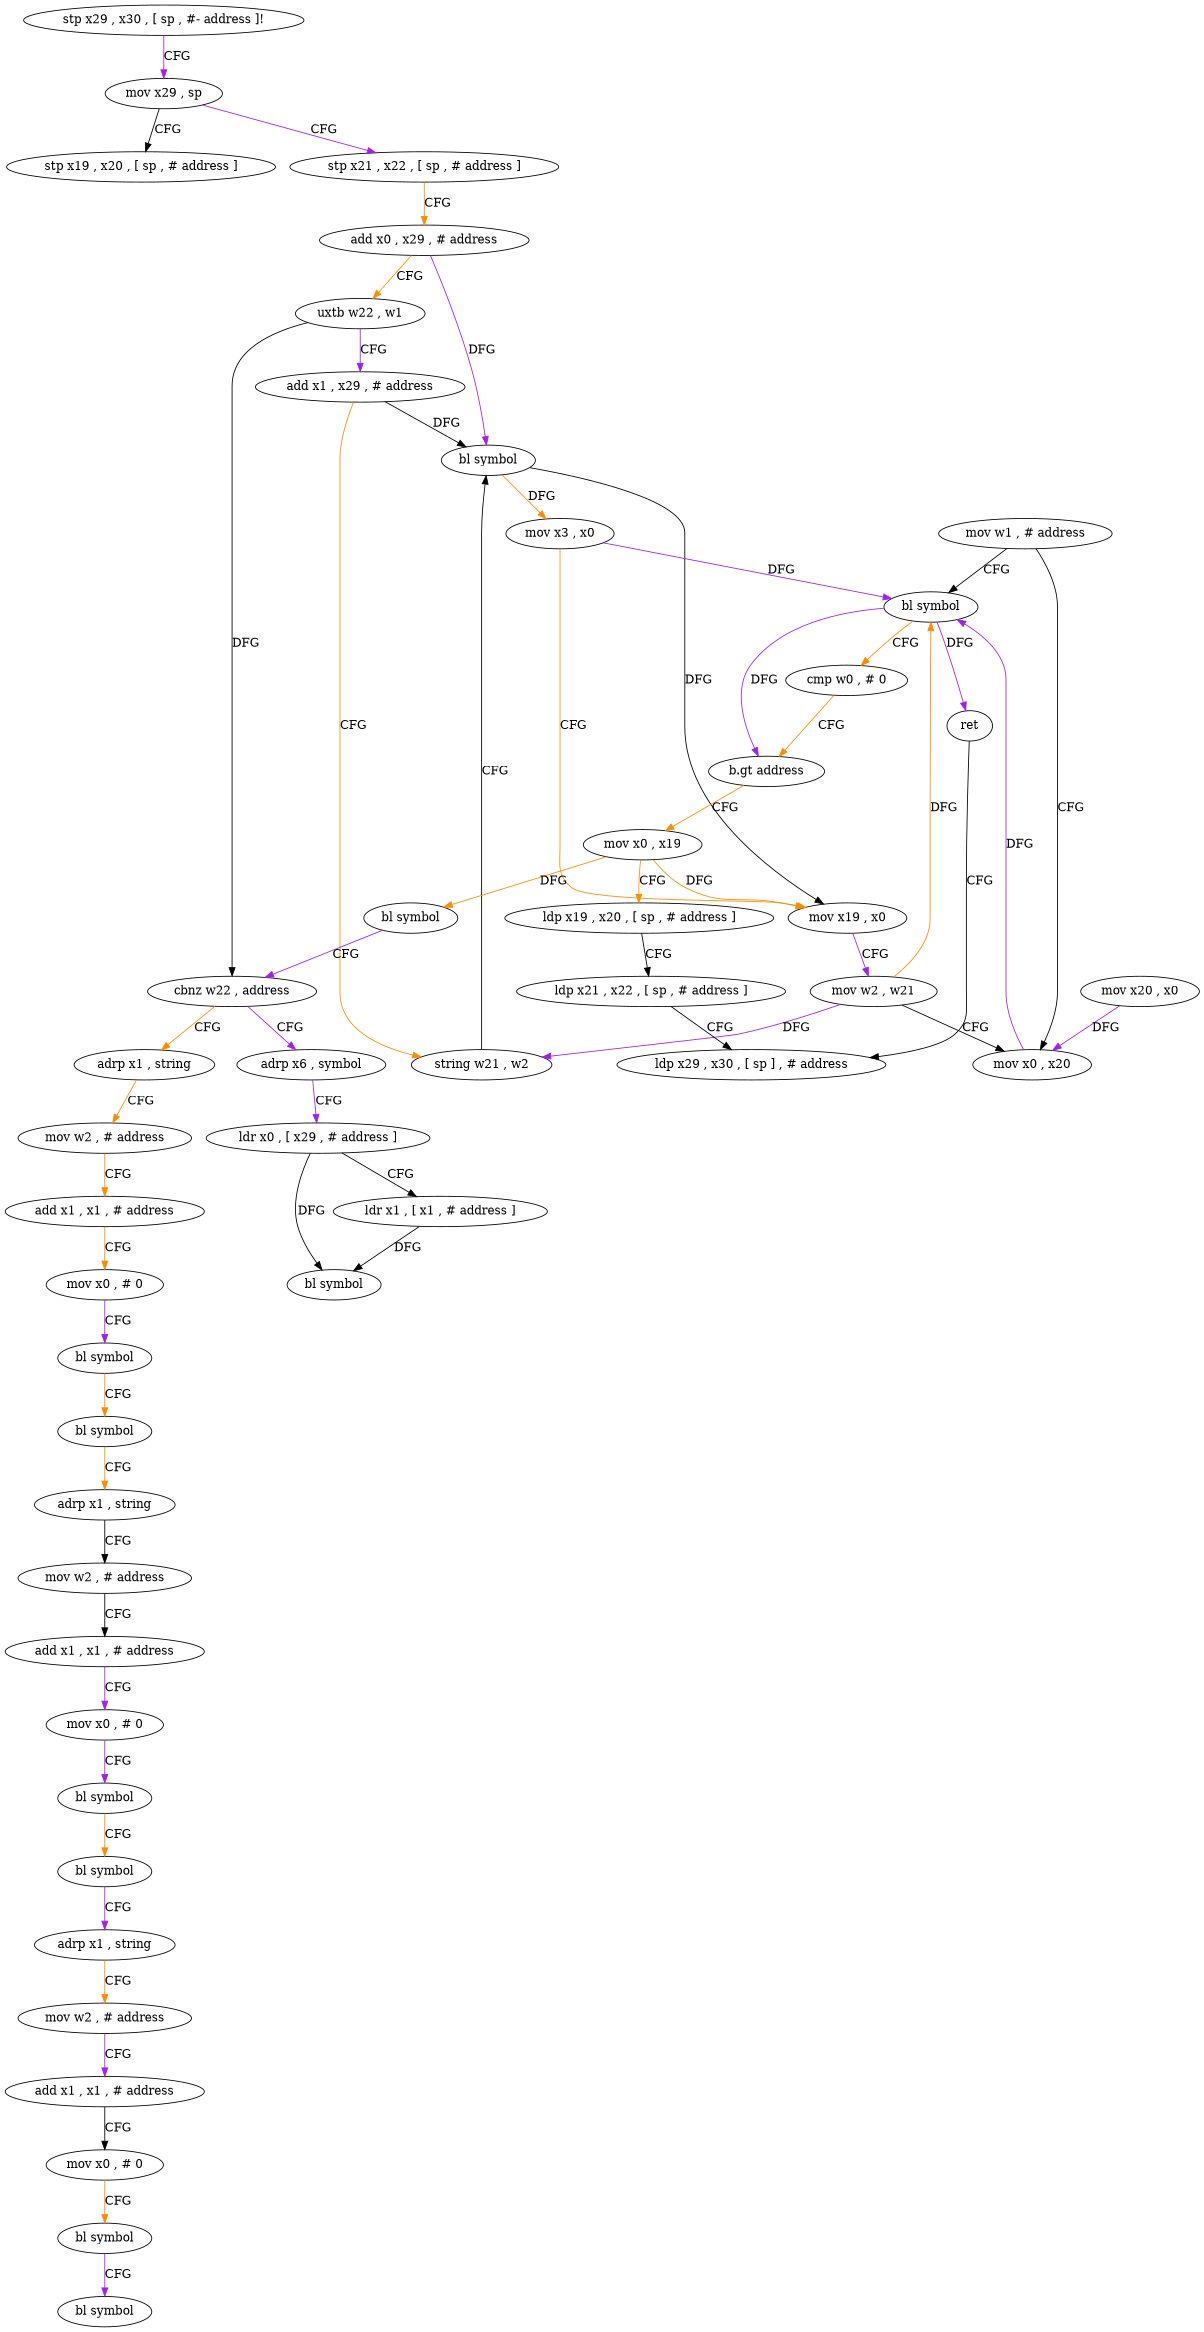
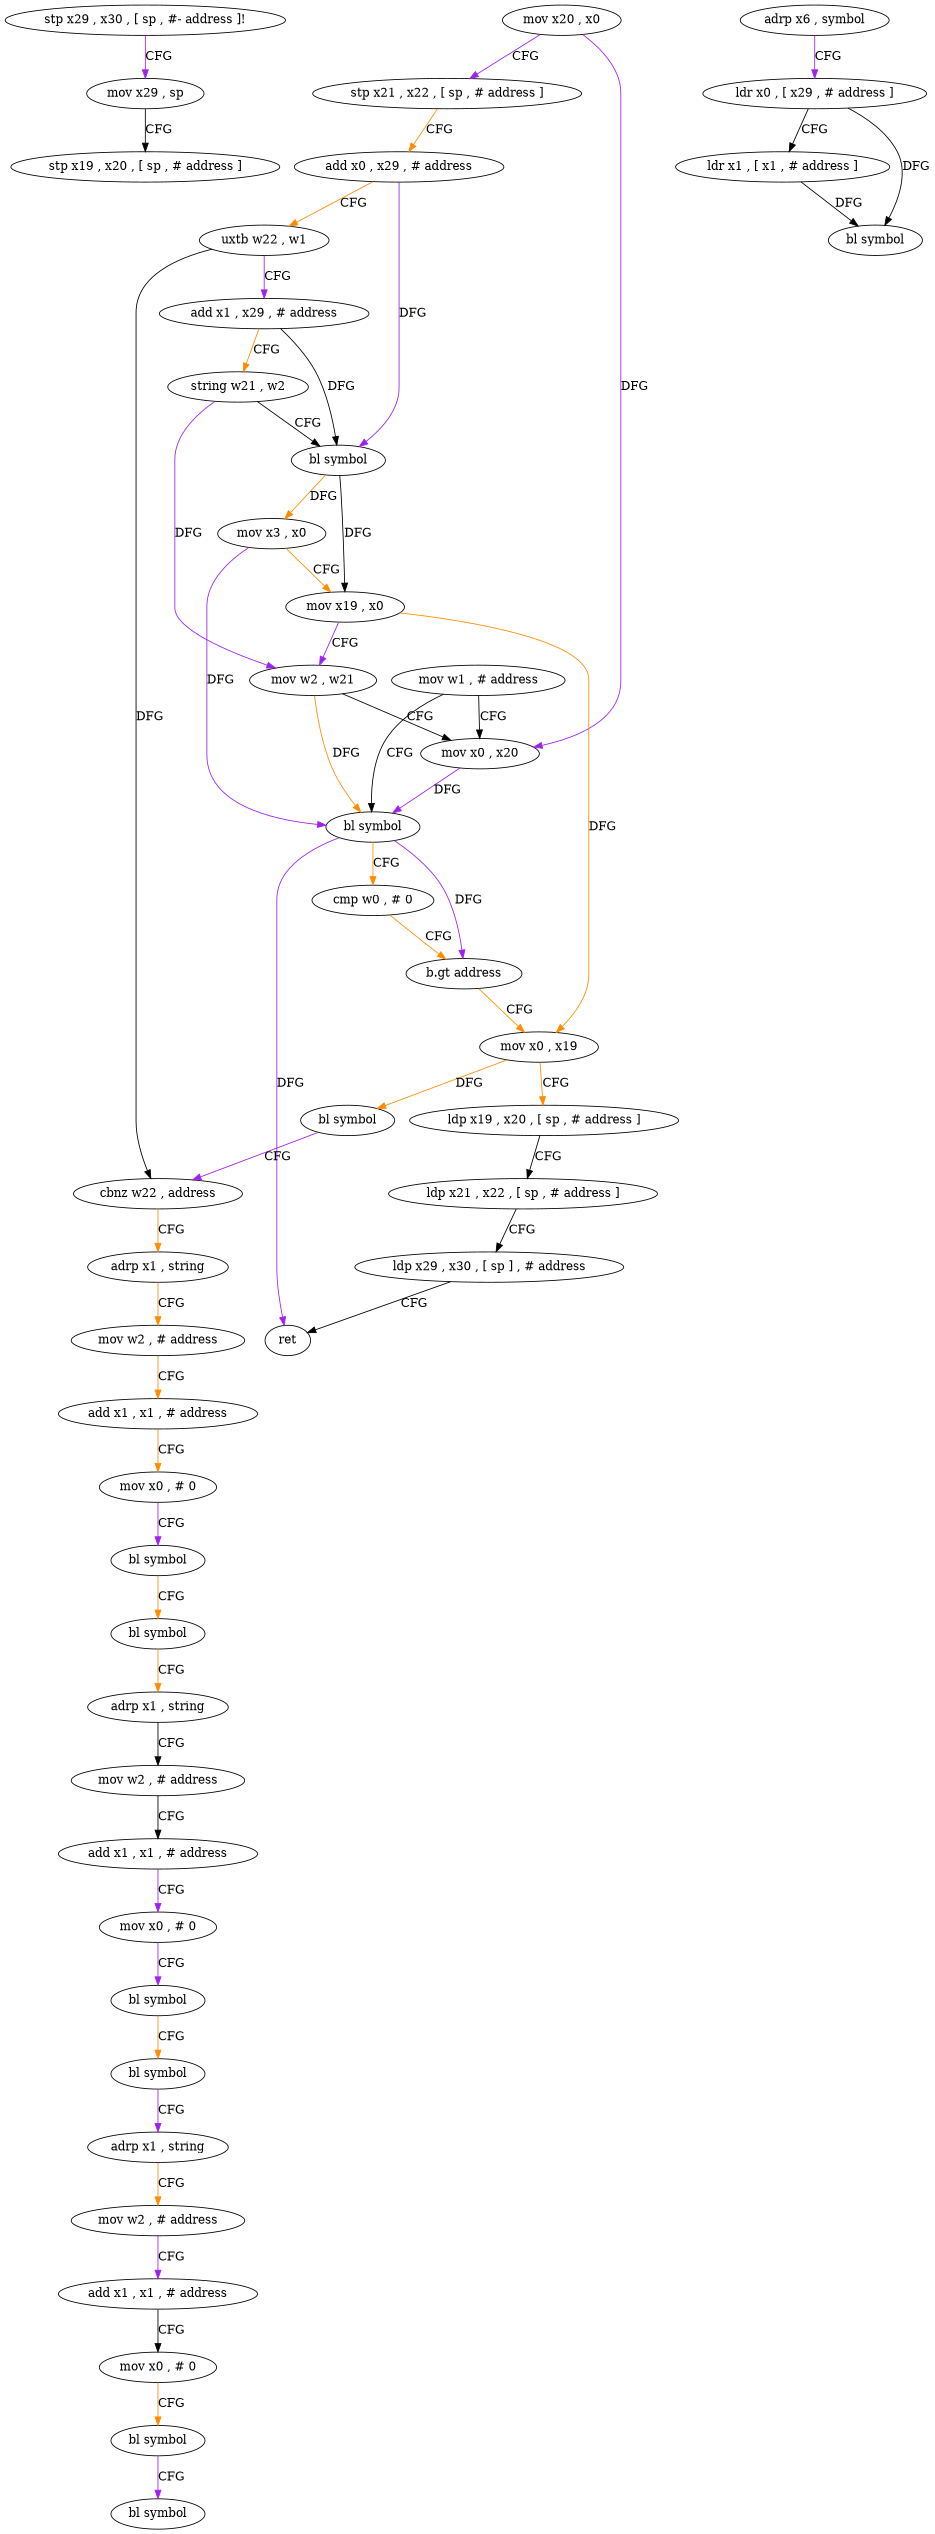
edge "mov x29 , sp" -> "stp x21 , x22 , [ sp , # address ]": now "mov x20 , x0" -> "stp x21 , x22 , [ sp , # address ]"
edge "mov x0 , x19" -> "mov x19 , x0": reversed
edge "ret" -> "ldp x29 , x30 , [ sp ] , # address": reversed
edge "cbnz w22 , address" -> "adrp x6 , symbol": removed, label "CFG"
edge "mov w2 , w21" -> "string w21 , w2": reversed
